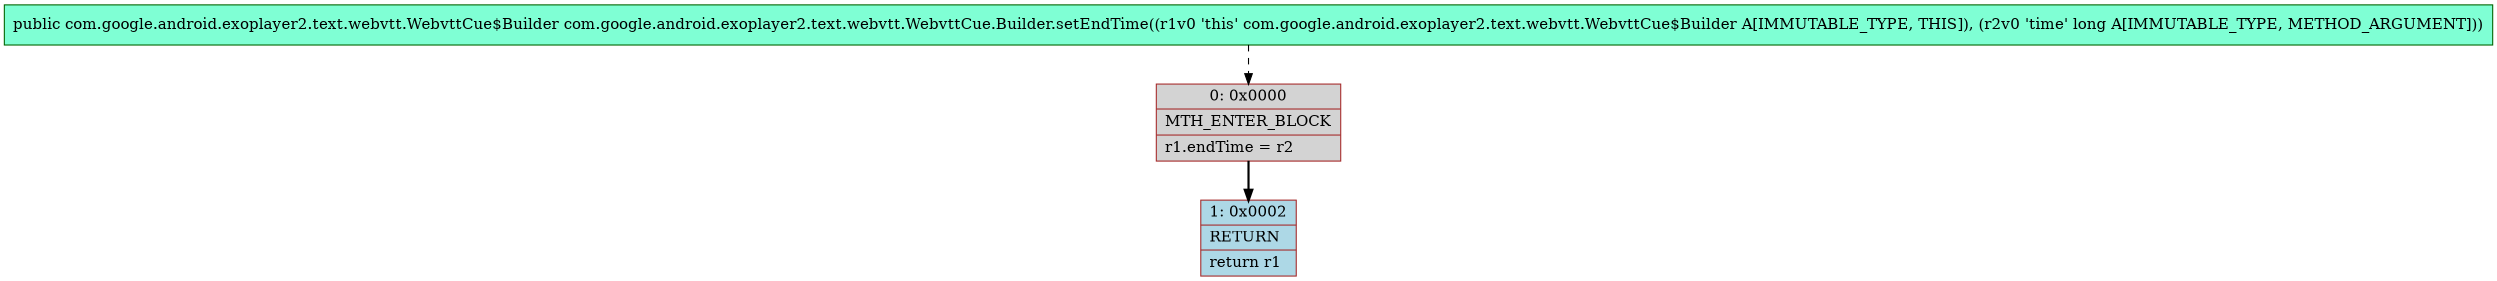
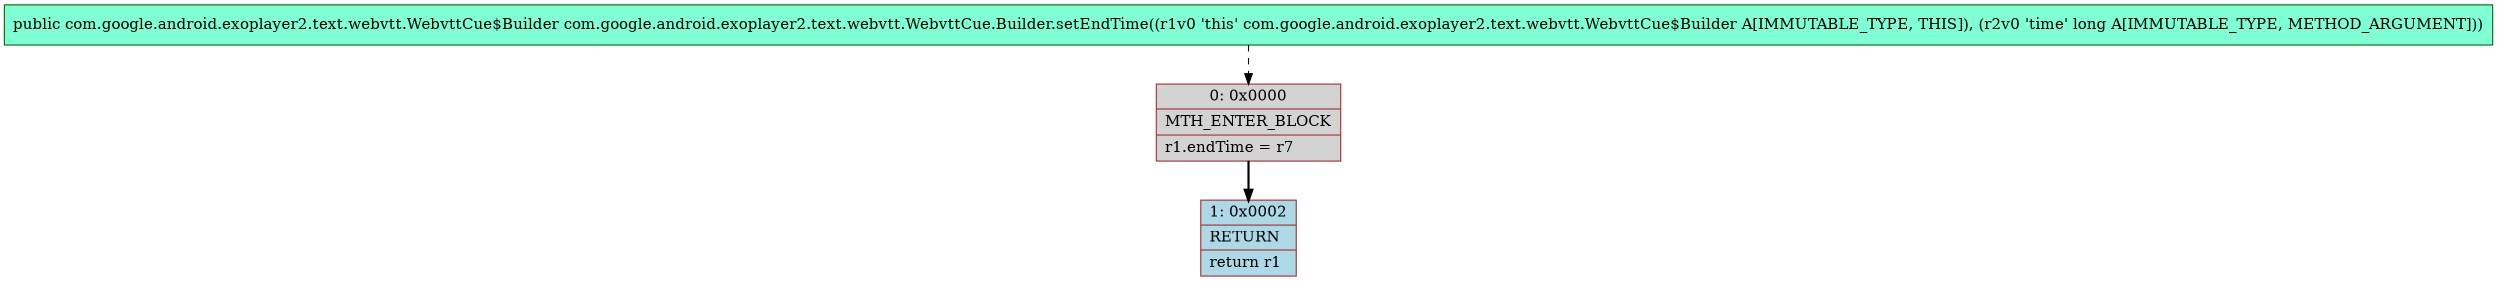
node "0: 0x0000": text "r1.endTime = r2" -> "r1.endTime = r7"
